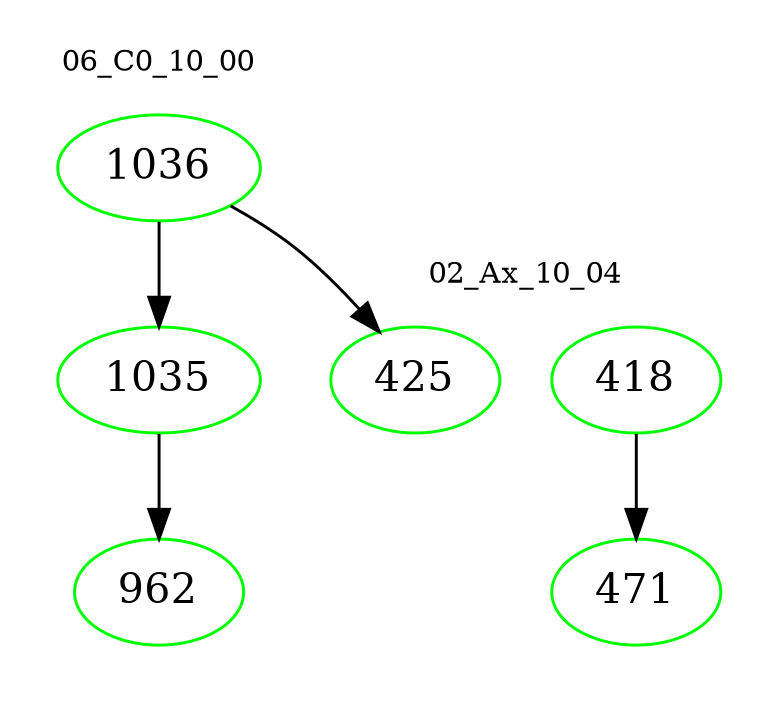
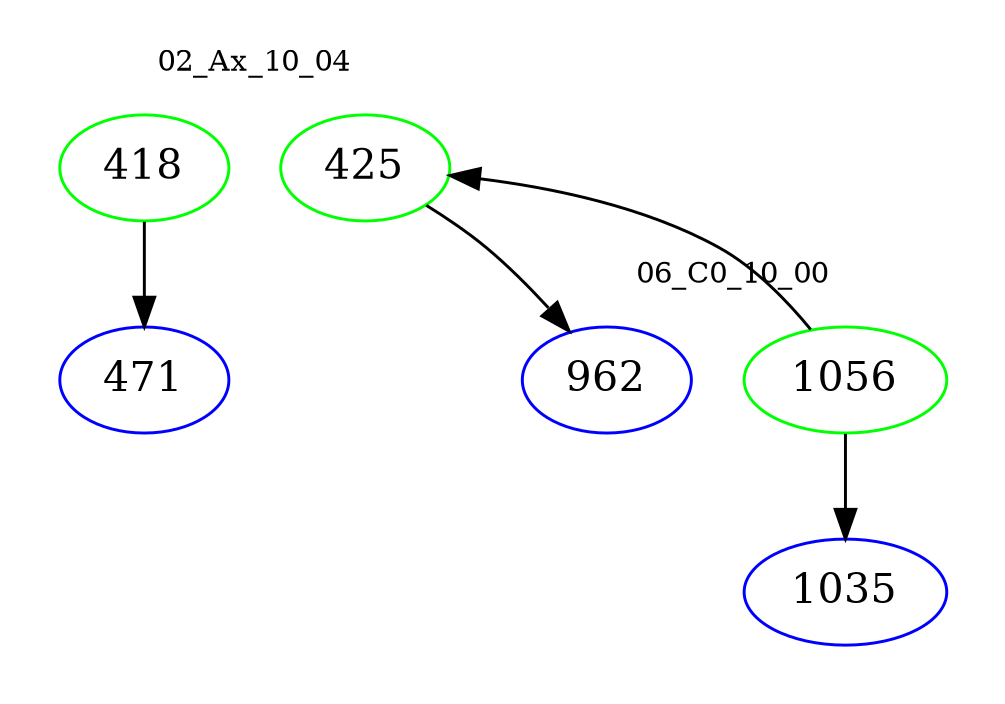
node "1036": label "1036" -> "1056"
node "1035": color green -> blue
edge "1035" -> "962": now "425" -> "962"
node "962": color green -> blue
node "471": color green -> blue
